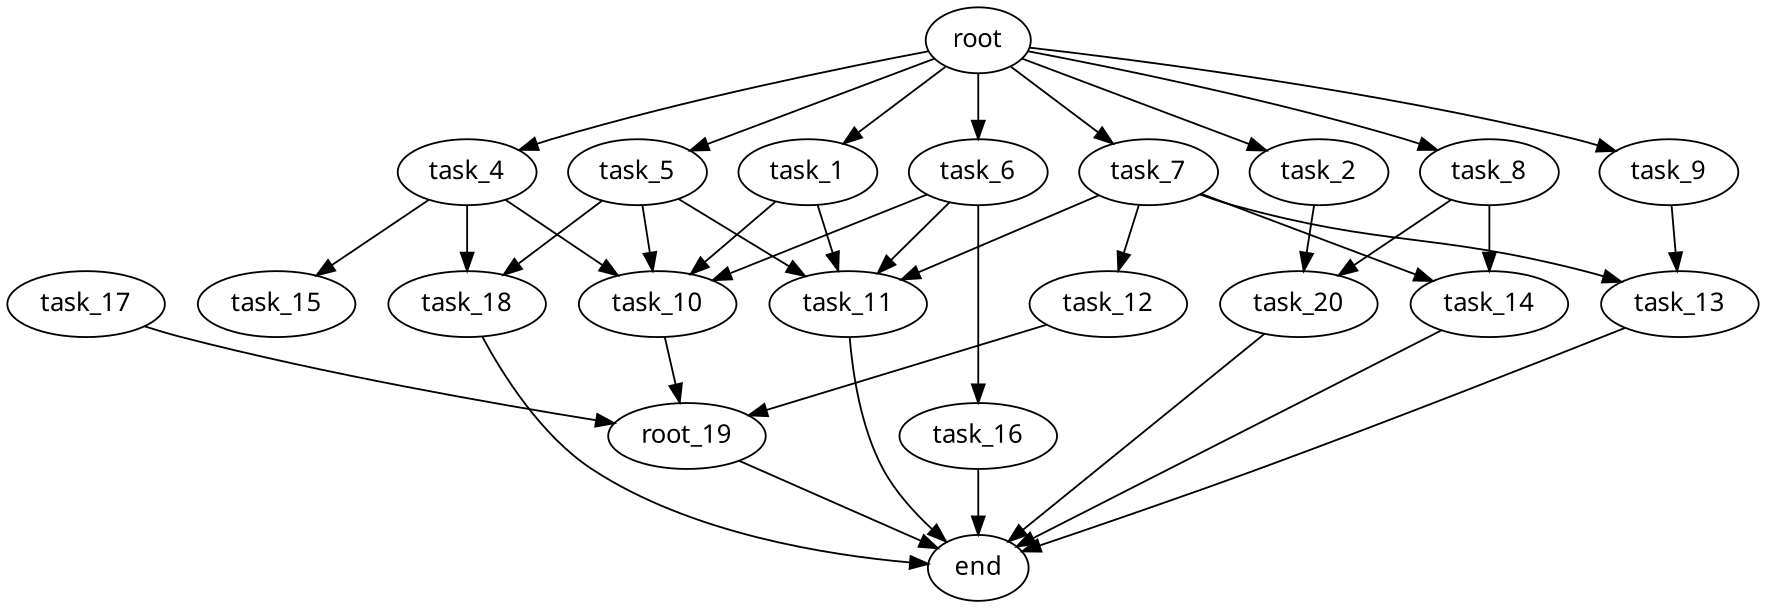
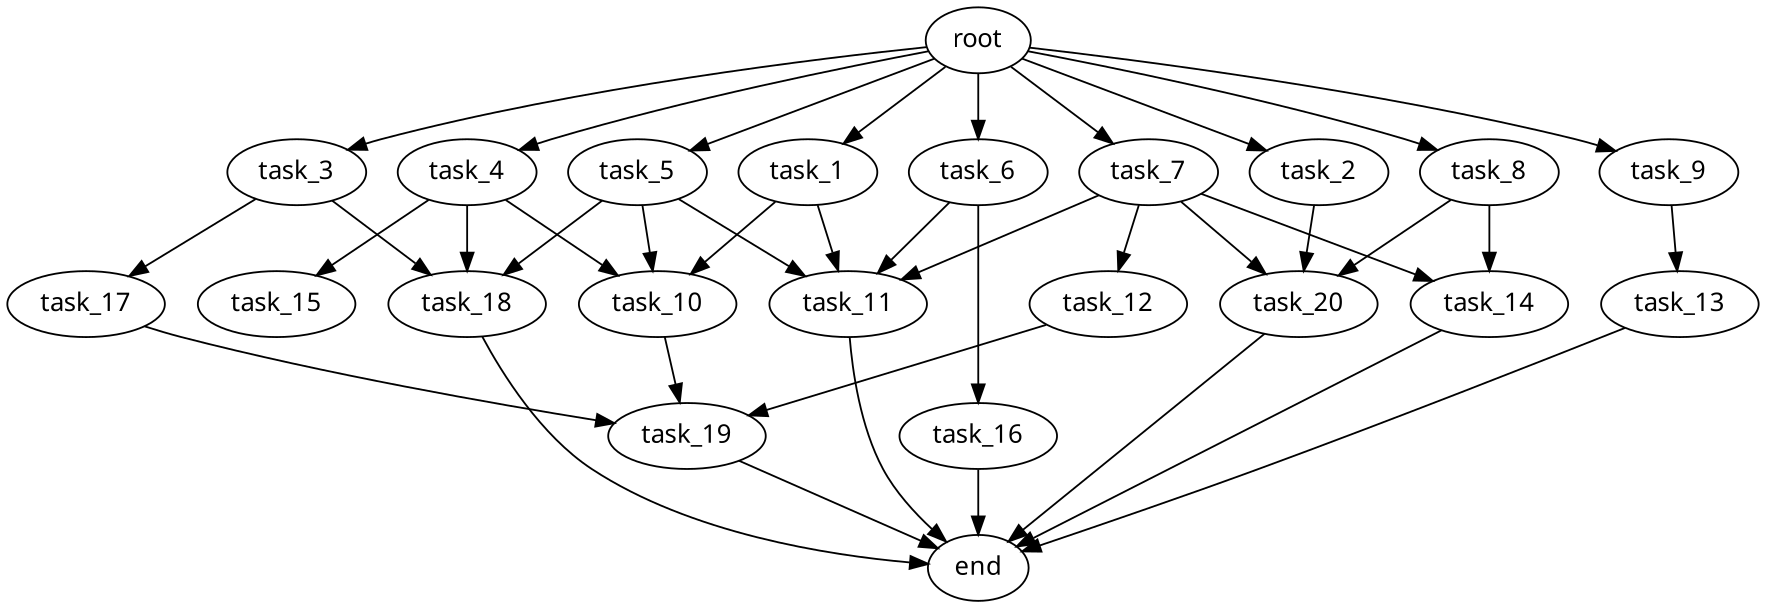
node "task_3": added
edge "task_6" -> "task_10": removed
edge "task_7" -> "task_13": now "task_7" -> "task_20"
node "root_19": label "root_19" -> "task_19"
